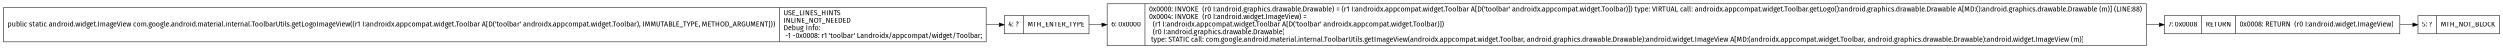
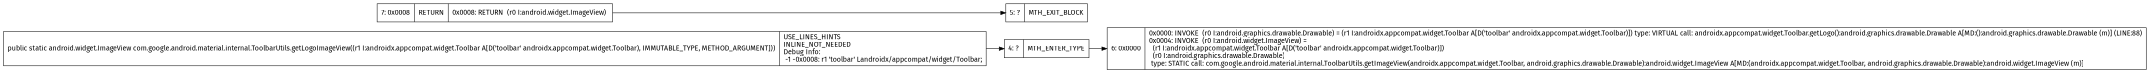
node "5: ?": text "MTH_NOT_BLOCK" -> "MTH_EXIT_BLOCK"
edge "6: 0x0000" -> "7: 0x0008": removed
